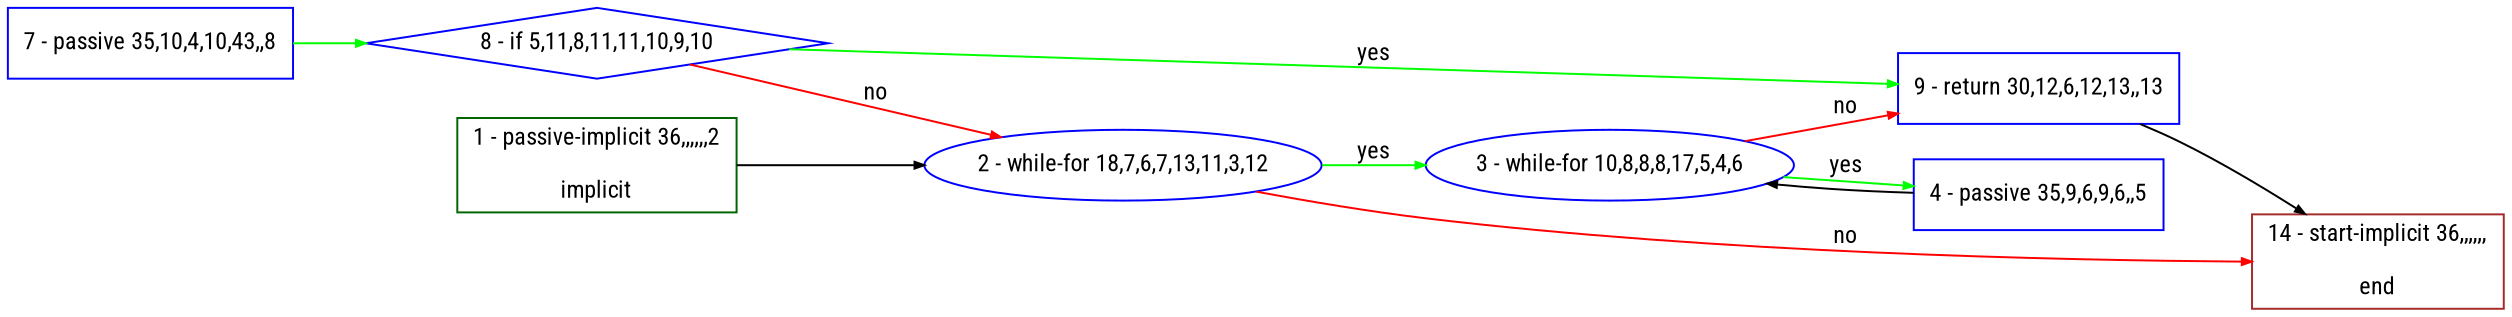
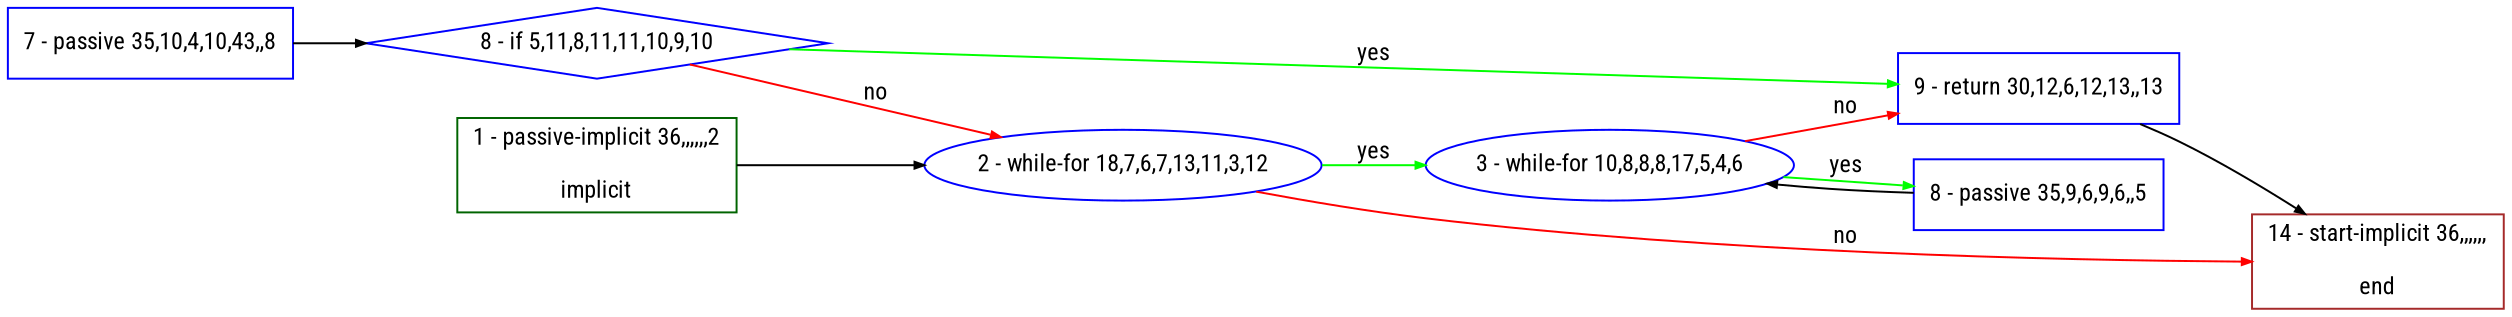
edge "7 - passive 35,10,4,10,43,,8" -> "8 - if 5,11,8,11,11,10,9,10": color #00ff00 -> #000000
node "4 - passive 35,9,6,9,6,,5": label "4 - passive 35,9,6,9,6,,5" -> "8 - passive 35,9,6,9,6,,5"
